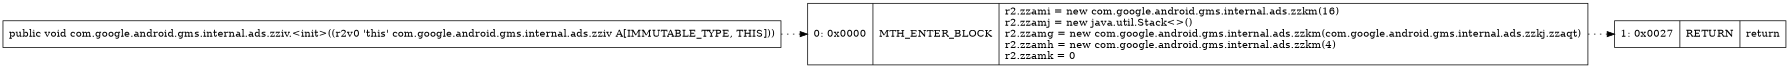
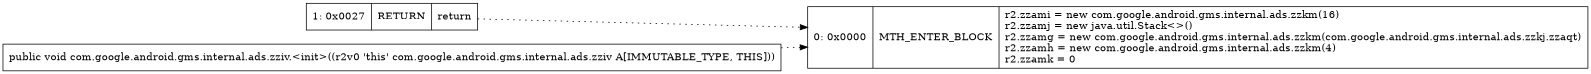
edge "0: 0x0000" -> "1: 0x0027": reversed
